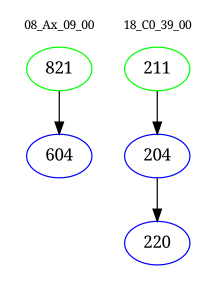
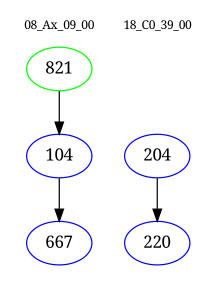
node "211": removed
node "604": label "604" -> "104"
node "667": added
